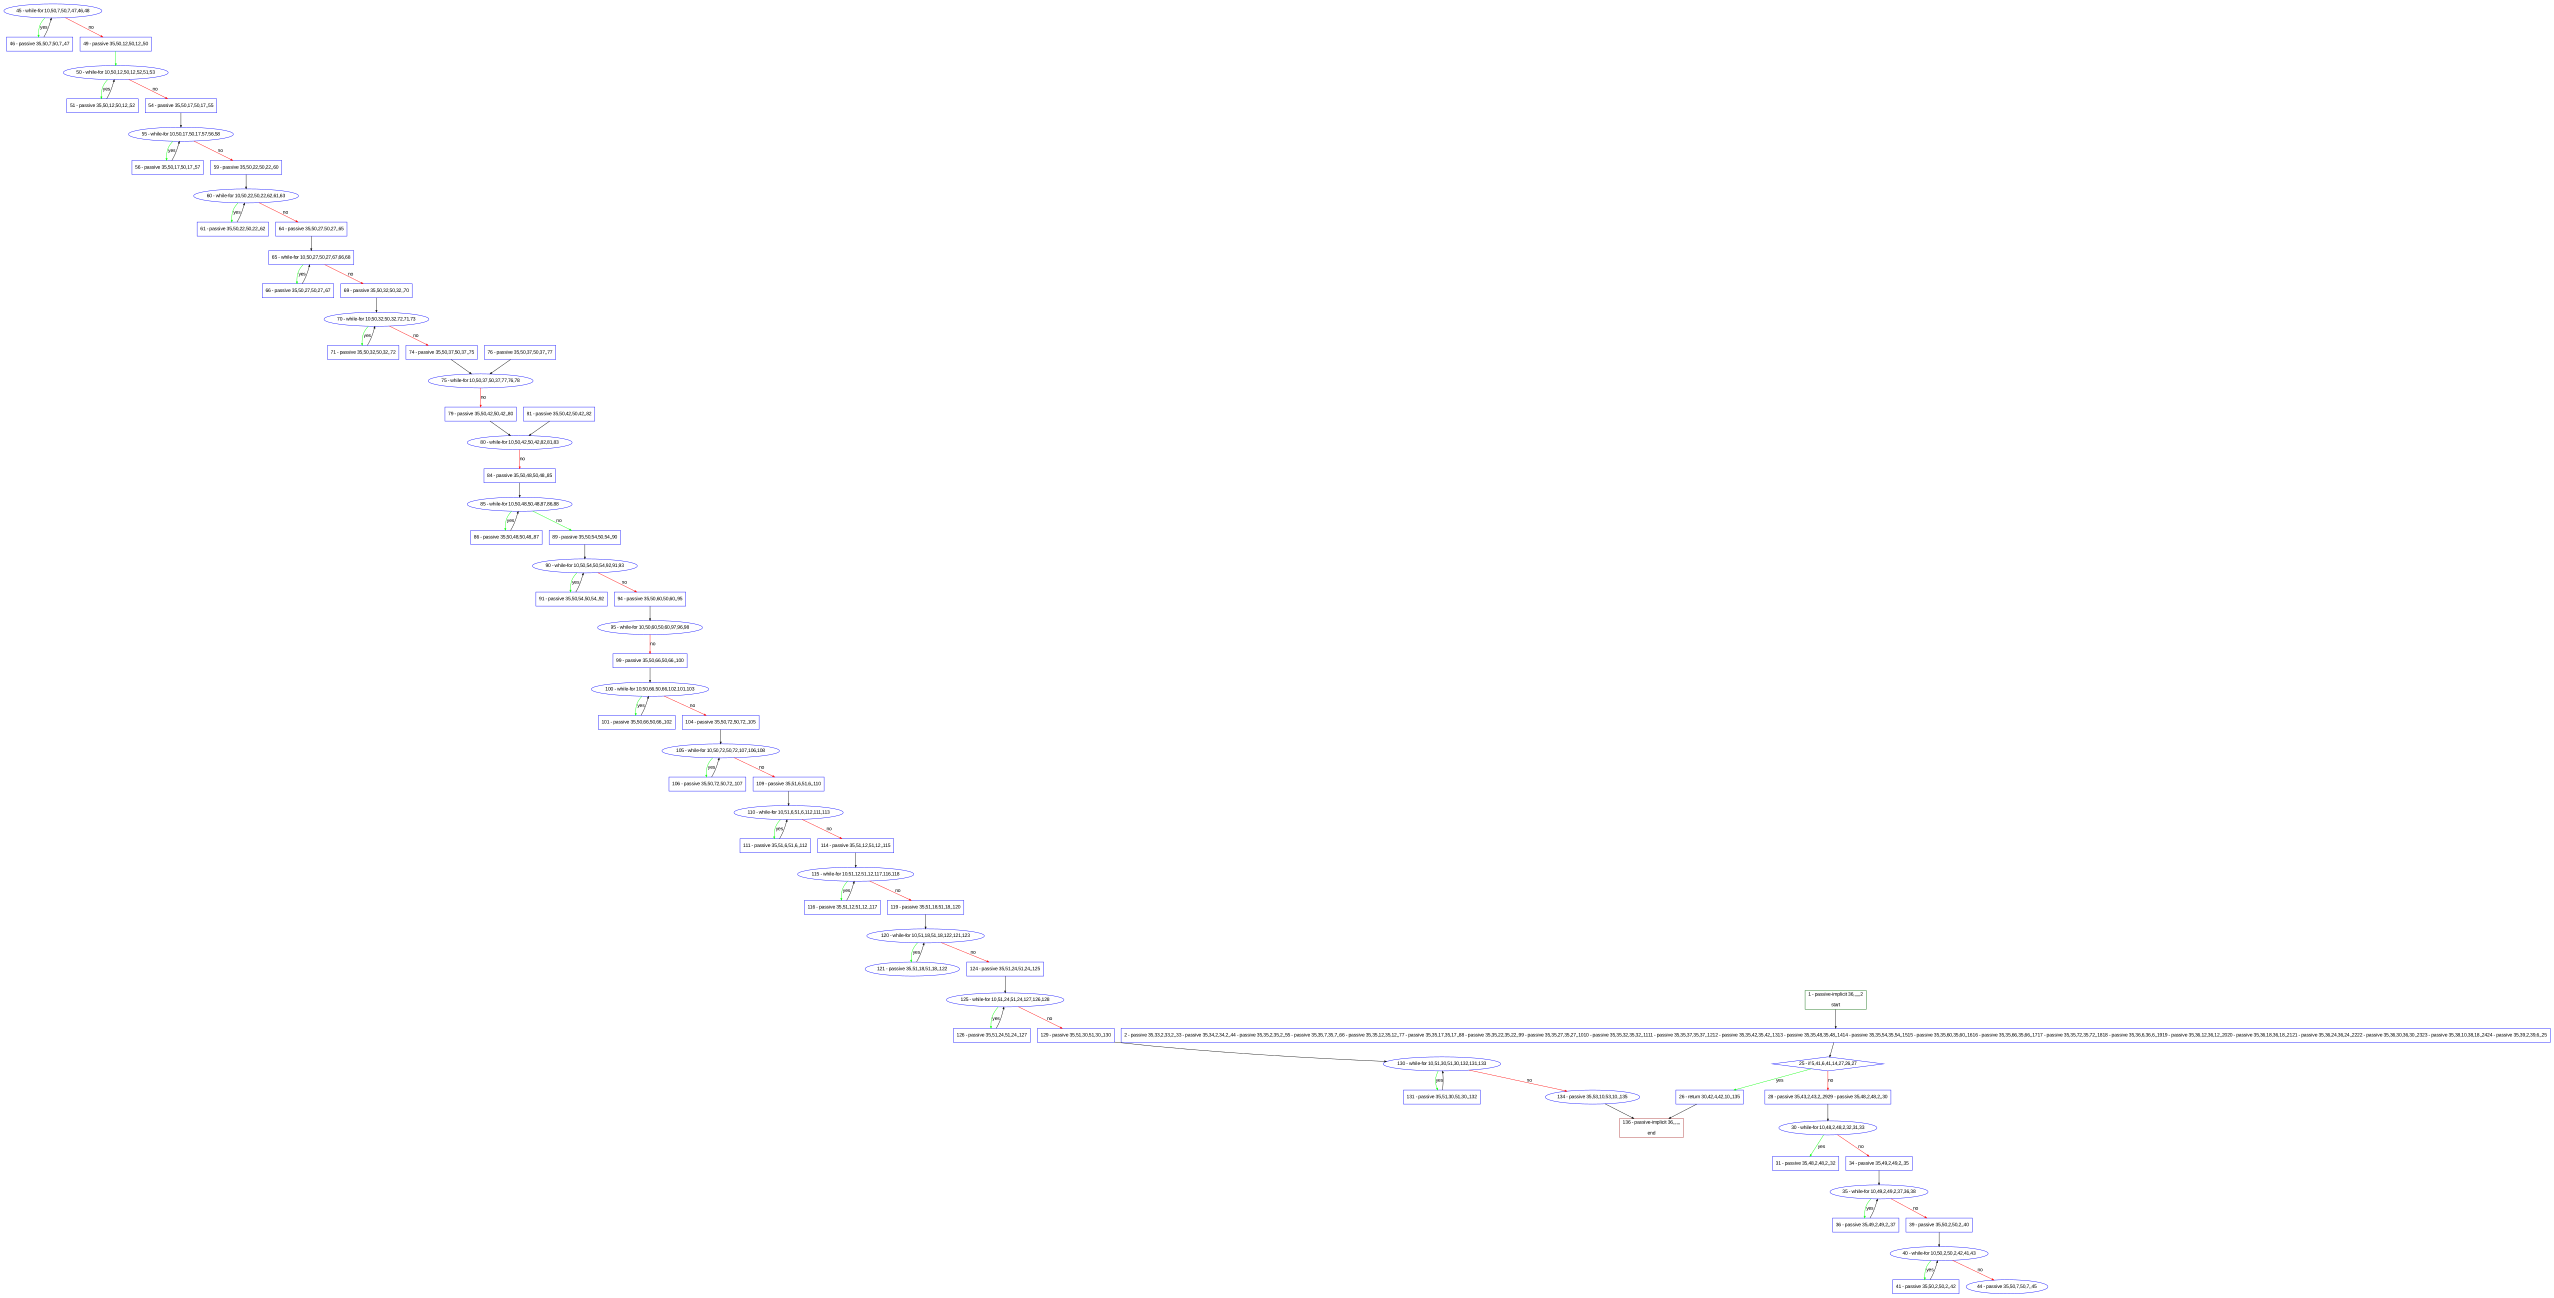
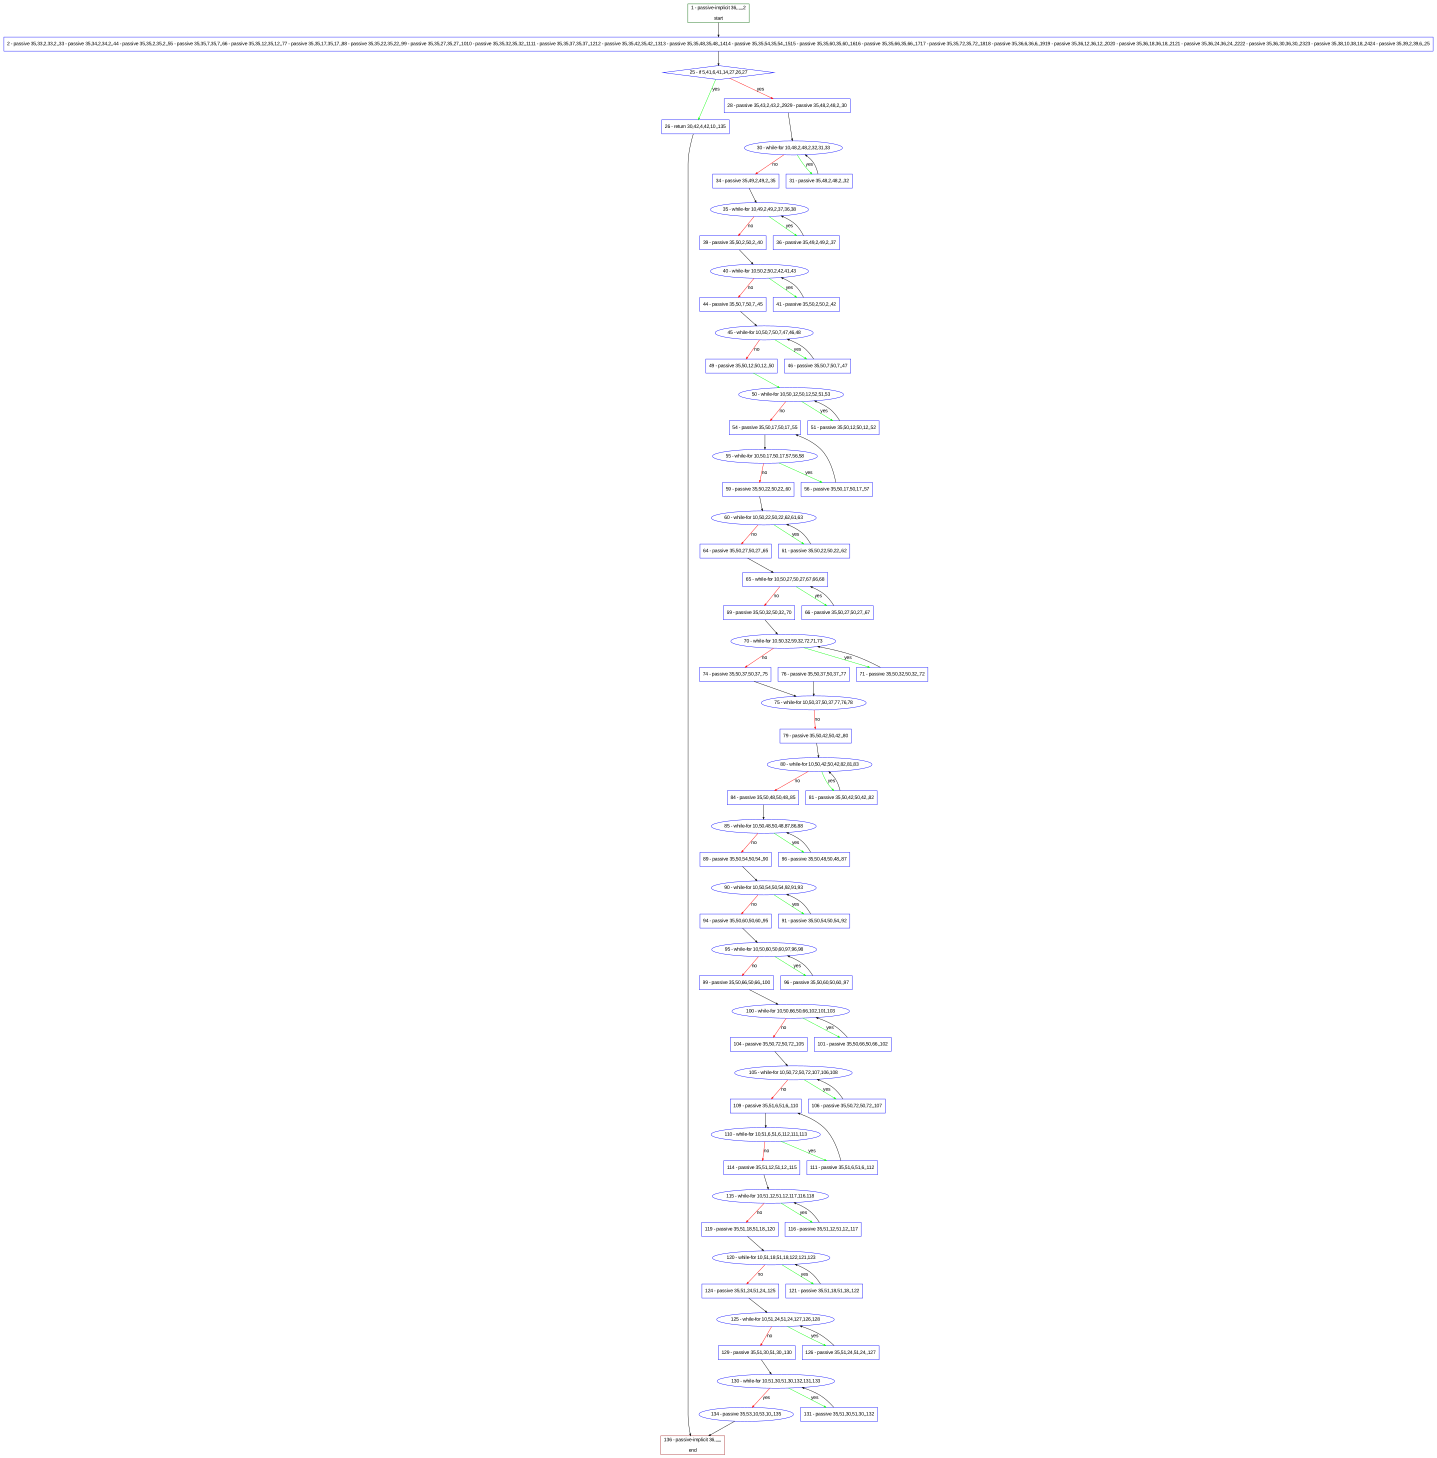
edge "56 - passive 35,50,17,50,17,,57" -> "55 - while-for 10,50,17,50,17,57,56,58": now "56 - passive 35,50,17,50,17,,57" -> "54 - passive 35,50,17,50,17,,55"
edge "31 - passive 35,48,2,48,2,,32" -> "30 - while-for 10,48,2,48,2,32,31,33": added
edge "44 - passive 35,50,7,50,7,,45" -> "45 - while-for 10,50,7,50,7,47,46,48": added
node "70 - while-for 10,50,32,50,32,72,71,73": label "70 - while-for 10,50,32,50,32,72,71,73" -> "70 - while-for 10,50,32,59,32,72,71,73"
edge "85 - while-for 10,50,48,50,48,87,86,88" -> "89 - passive 35,50,54,50,54,,90": color #00ff00 -> #ff0000
edge "80 - while-for 10,50,42,50,42,82,81,83" -> "81 - passive 35,50,42,50,42,,82": added, label "yes"
edge "111 - passive 35,51,6,51,6,,112" -> "110 - while-for 10,51,6,51,6,112,111,113": now "111 - passive 35,51,6,51,6,,112" -> "109 - passive 35,51,6,51,6,,110"
node "121 - passive 35,51,18,51,18,,122": shape ellipse -> box
node "96 - passive 35,50,60,50,60,,97": added
edge "130 - while-for 10,51,30,51,30,132,131,133" -> "134 - passive 35,53,10,53,10,,135": label "no" -> "yes"
edge "25 - if 5,41,6,41,14,27,26,27" -> "28 - passive 35,43,2,43,2,,2929 - passive 35,48,2,48,2,,30": label "no" -> "yes"
node "44 - passive 35,50,7,50,7,,45": shape ellipse -> box
